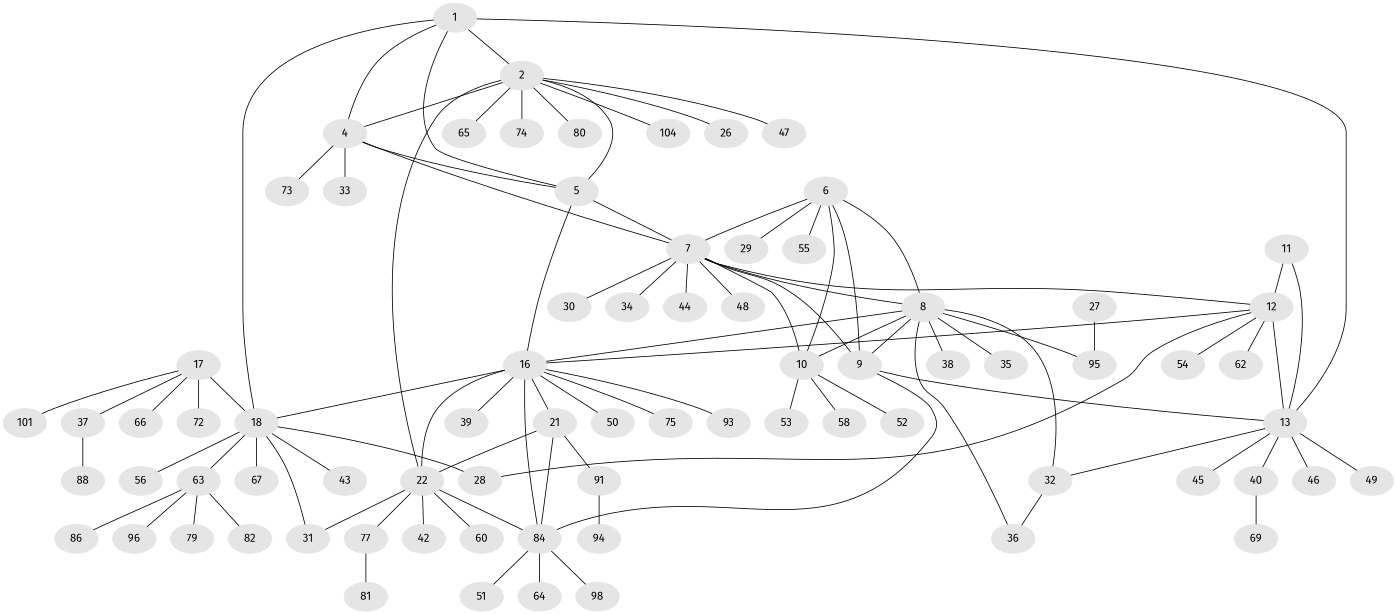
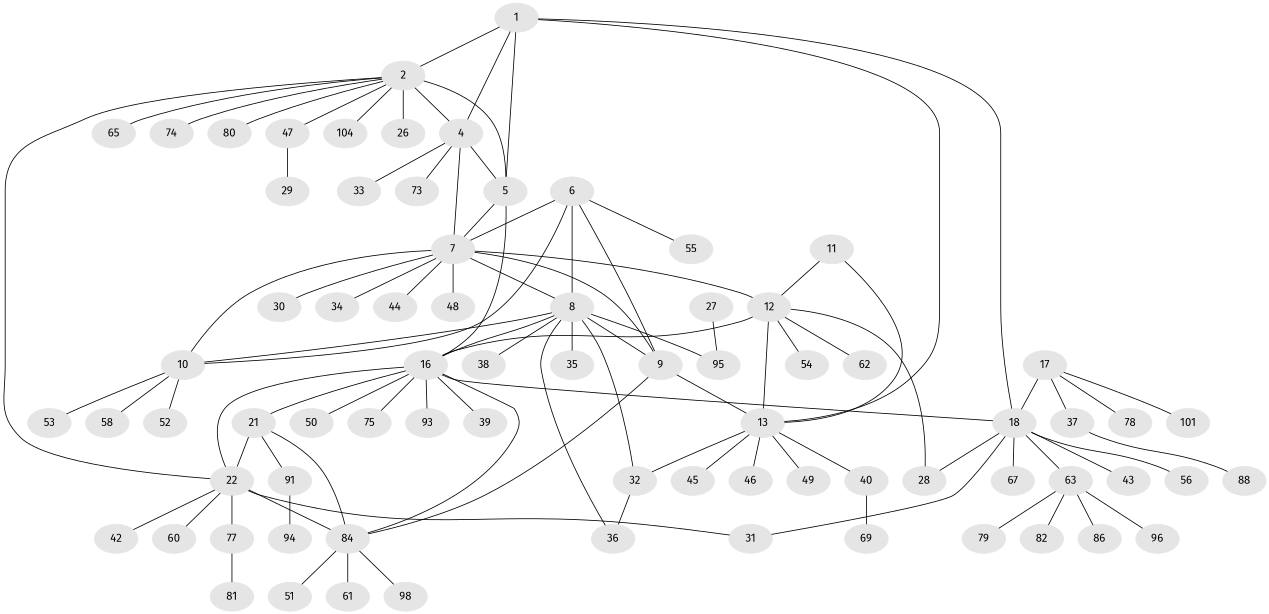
edge "6" -- "29": now "47" -- "29"
node "66": removed
node "72": label "72" -> "78"
node "64": label "64" -> "61"
